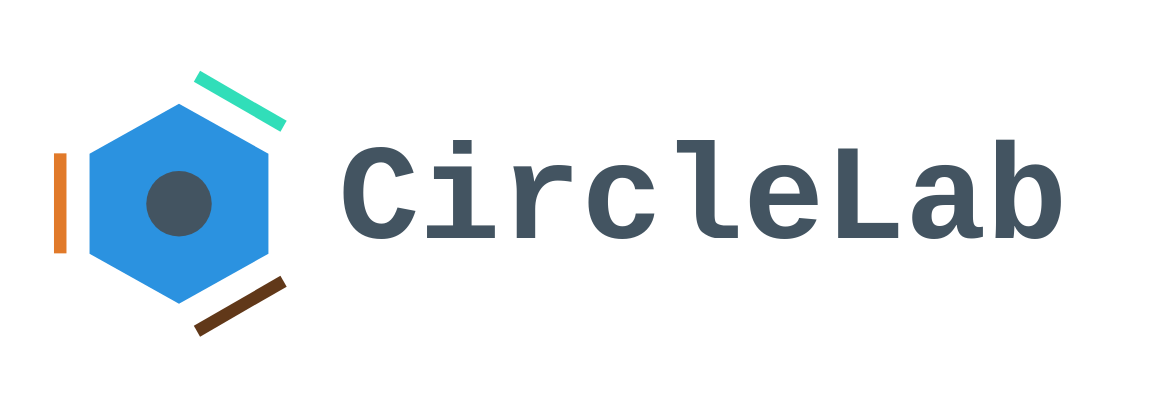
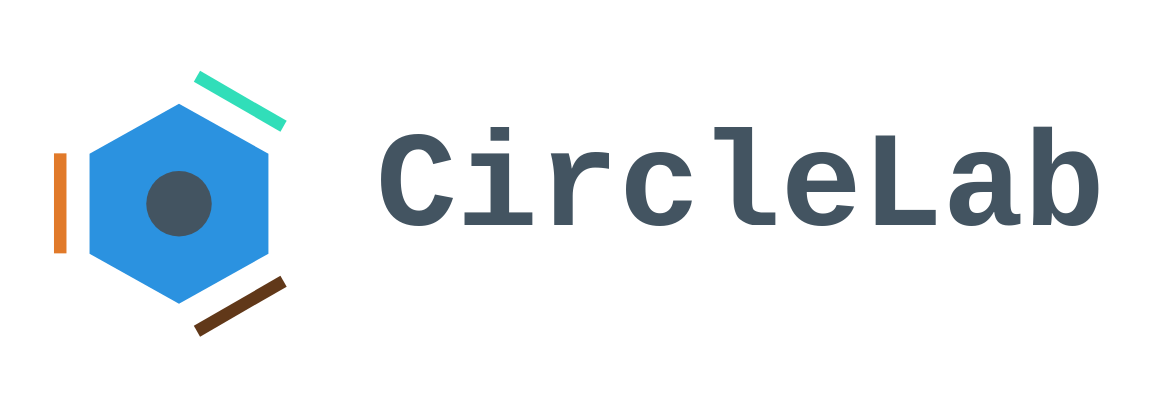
node "CircleLab": moved (704, 203) -> (741, 191)
